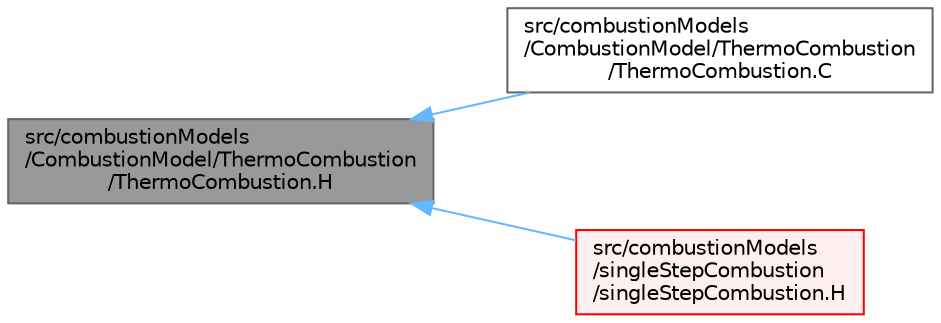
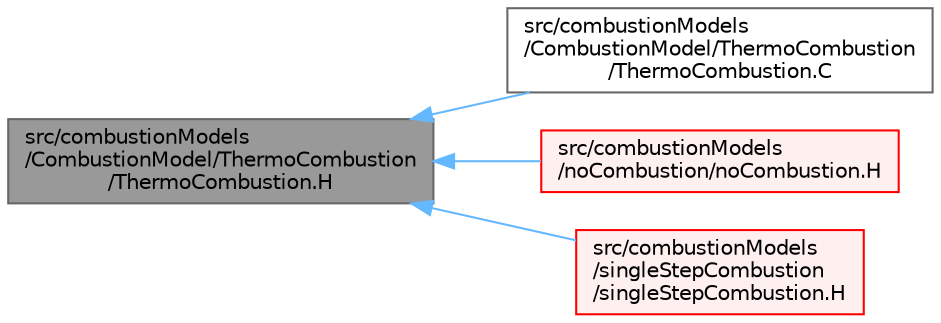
node "src/combustionModels /noCombustion/noCombustion.H": added
